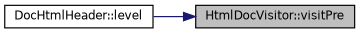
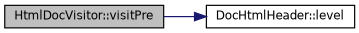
edge "DocHtmlHeader::level" -> "HtmlDocVisitor::visitPre": reversed
